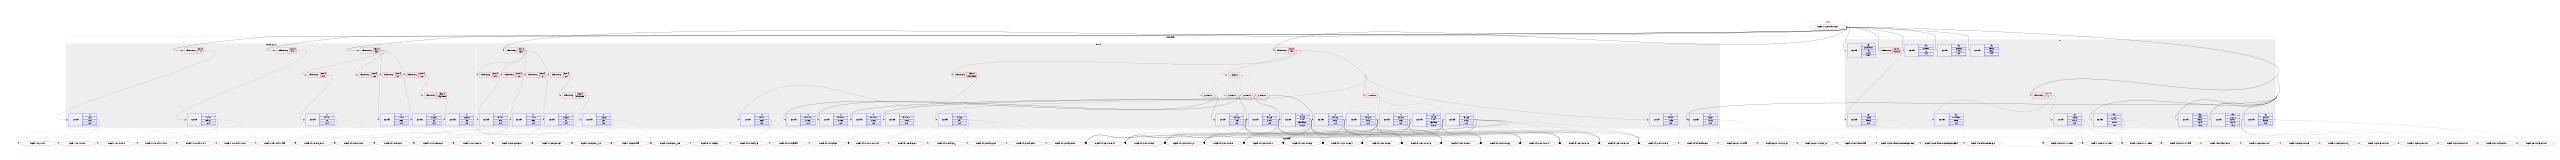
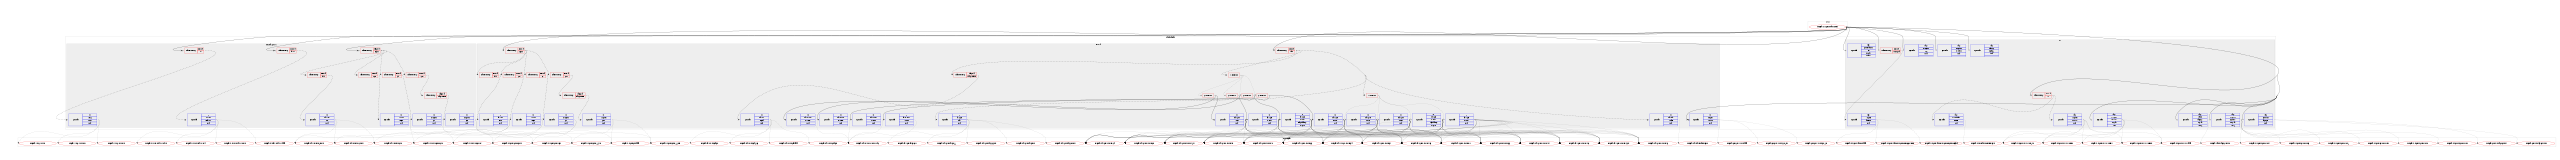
node "portage://sys-apps/util-linux-2.34-r2": added
